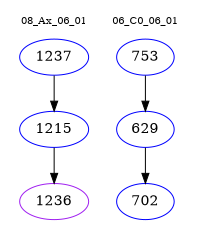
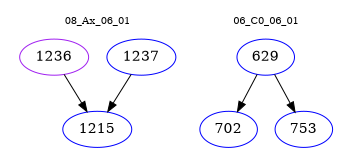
edge "753" -> "629": reversed
edge "1215" -> "1236": reversed
